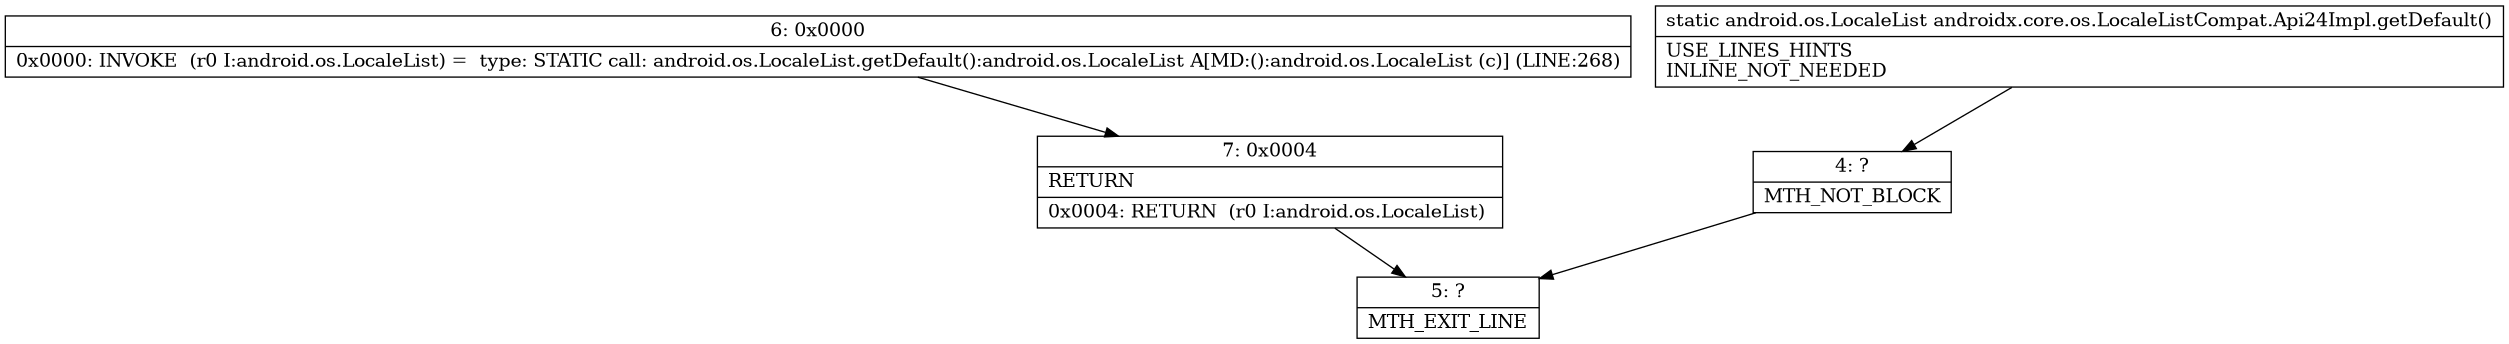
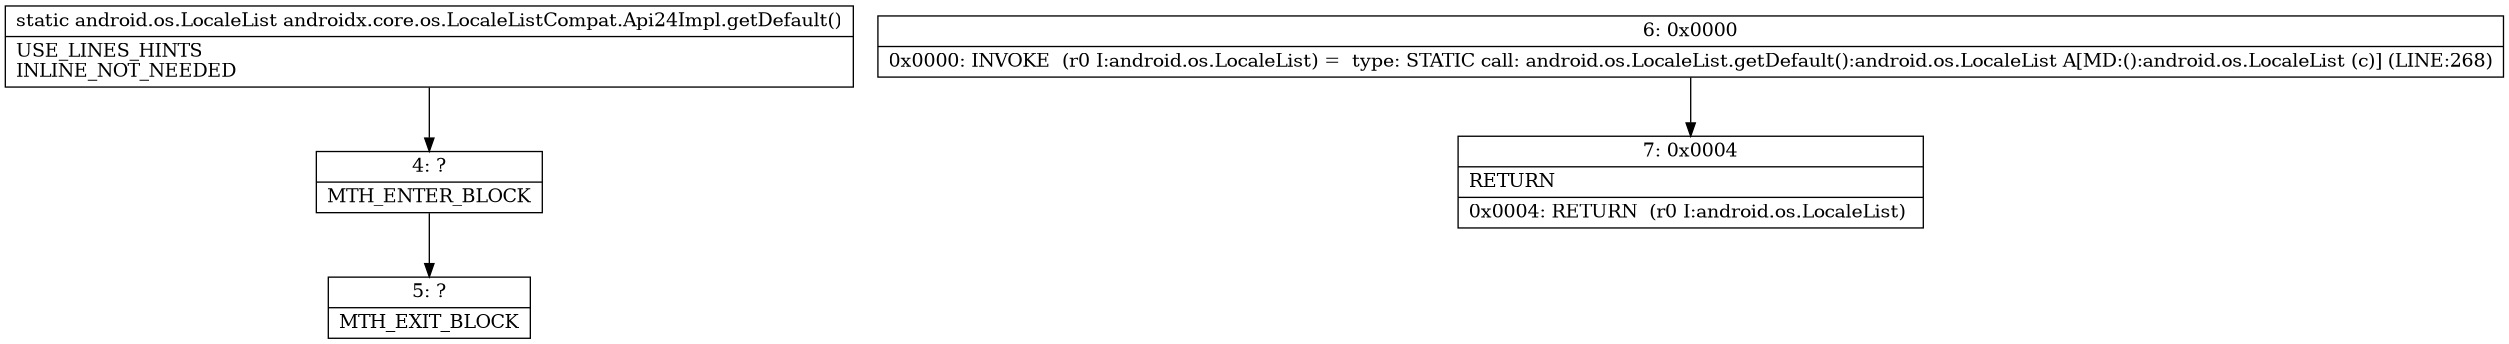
node "4: ?": text "MTH_NOT_BLOCK" -> "MTH_ENTER_BLOCK"
edge "7: 0x0004" -> "5: ?": removed
node "5: ?": text "MTH_EXIT_LINE" -> "MTH_EXIT_BLOCK"
